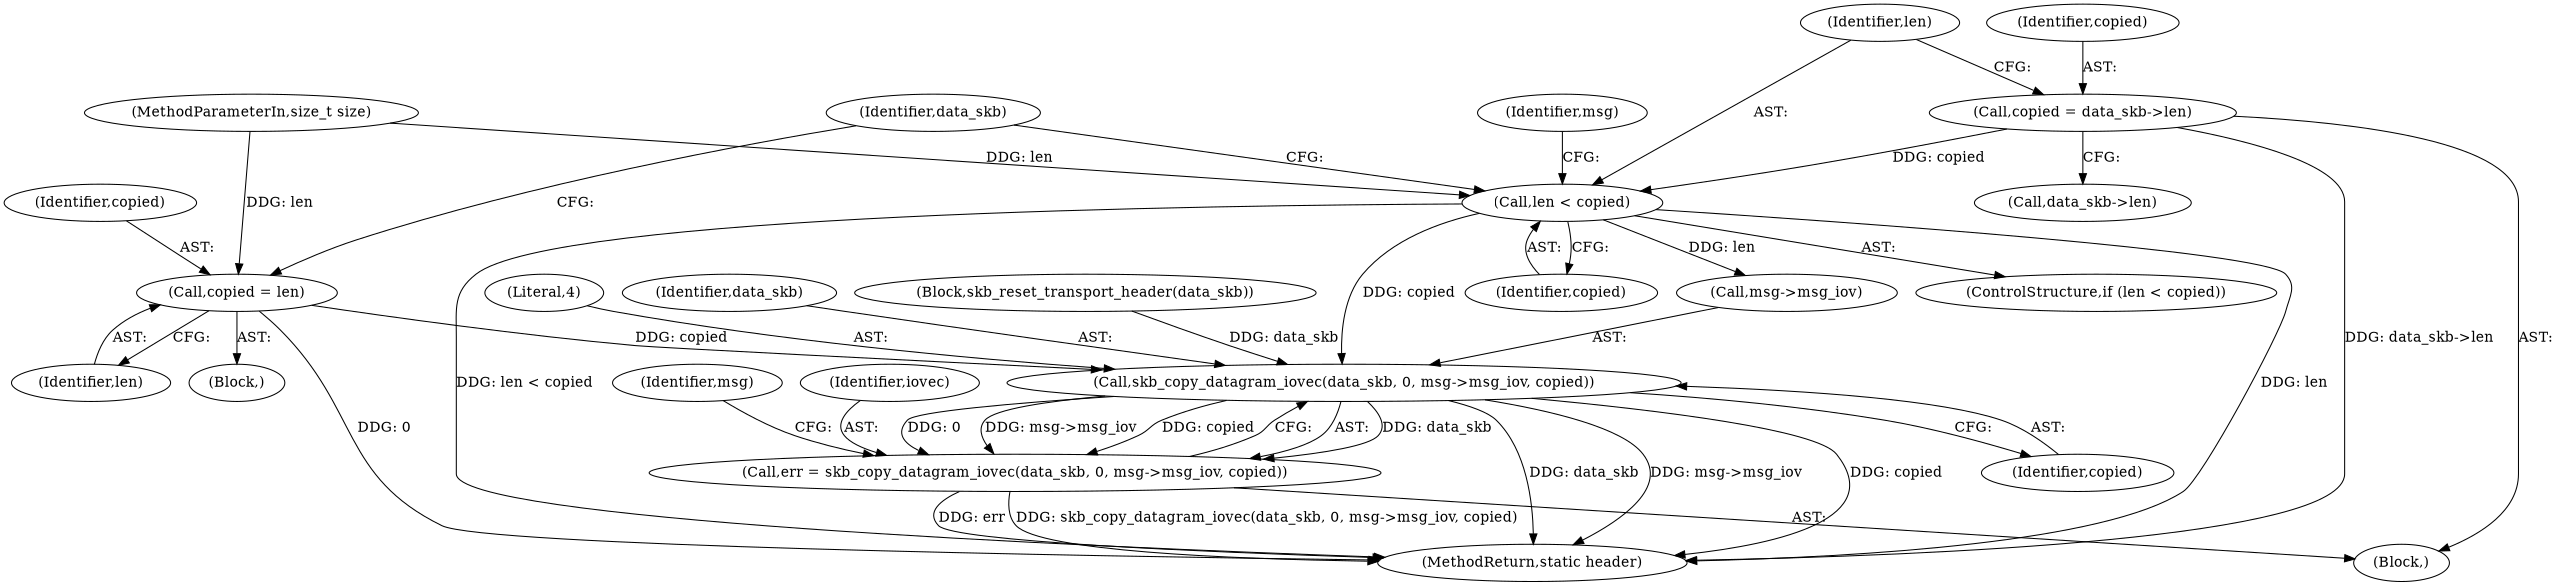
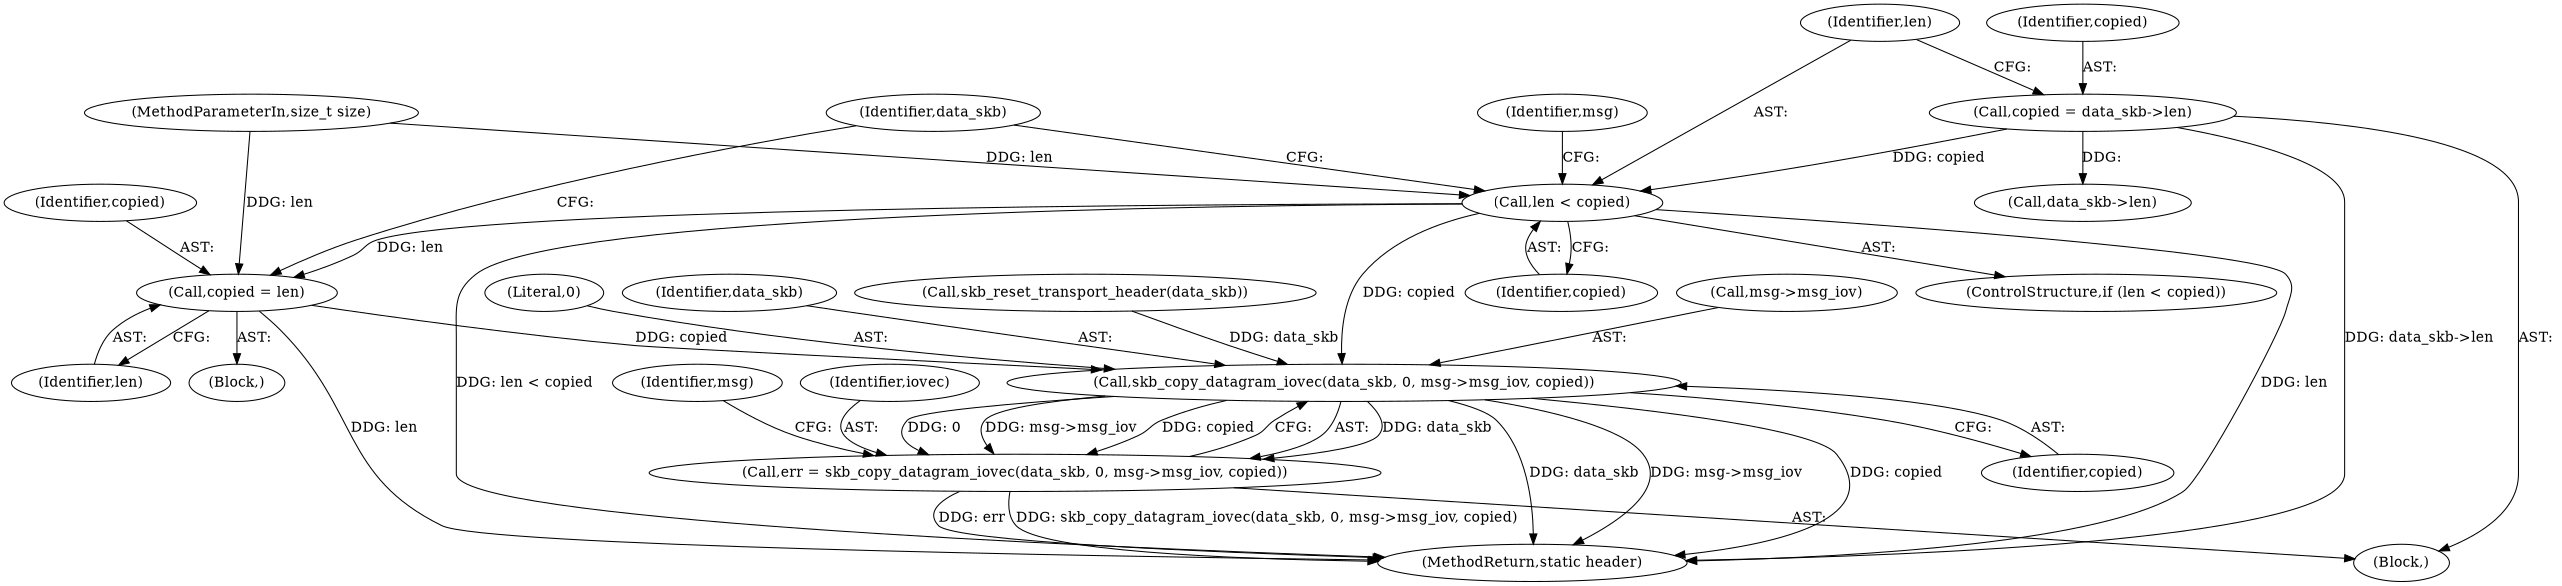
edge "(Call,copied = data_skb->len)" -> "(Call,data_skb->len)": label "CFG: " -> "DDG: "
edge "(Call,len < copied)" -> "(Call,msg->msg_iov)": now "(Call,len < copied)" -> "(Call,copied = len)"
node "(Literal,4)": label "(Literal,4)" -> "(Literal,0)"
node "(Block,skb_reset_transport_header(data_skb))": label "(Block,skb_reset_transport_header(data_skb))" -> "(Call,skb_reset_transport_header(data_skb))"
edge "(Call,copied = len)" -> "(MethodReturn,static header)": label "DDG: 0" -> "DDG: len"
